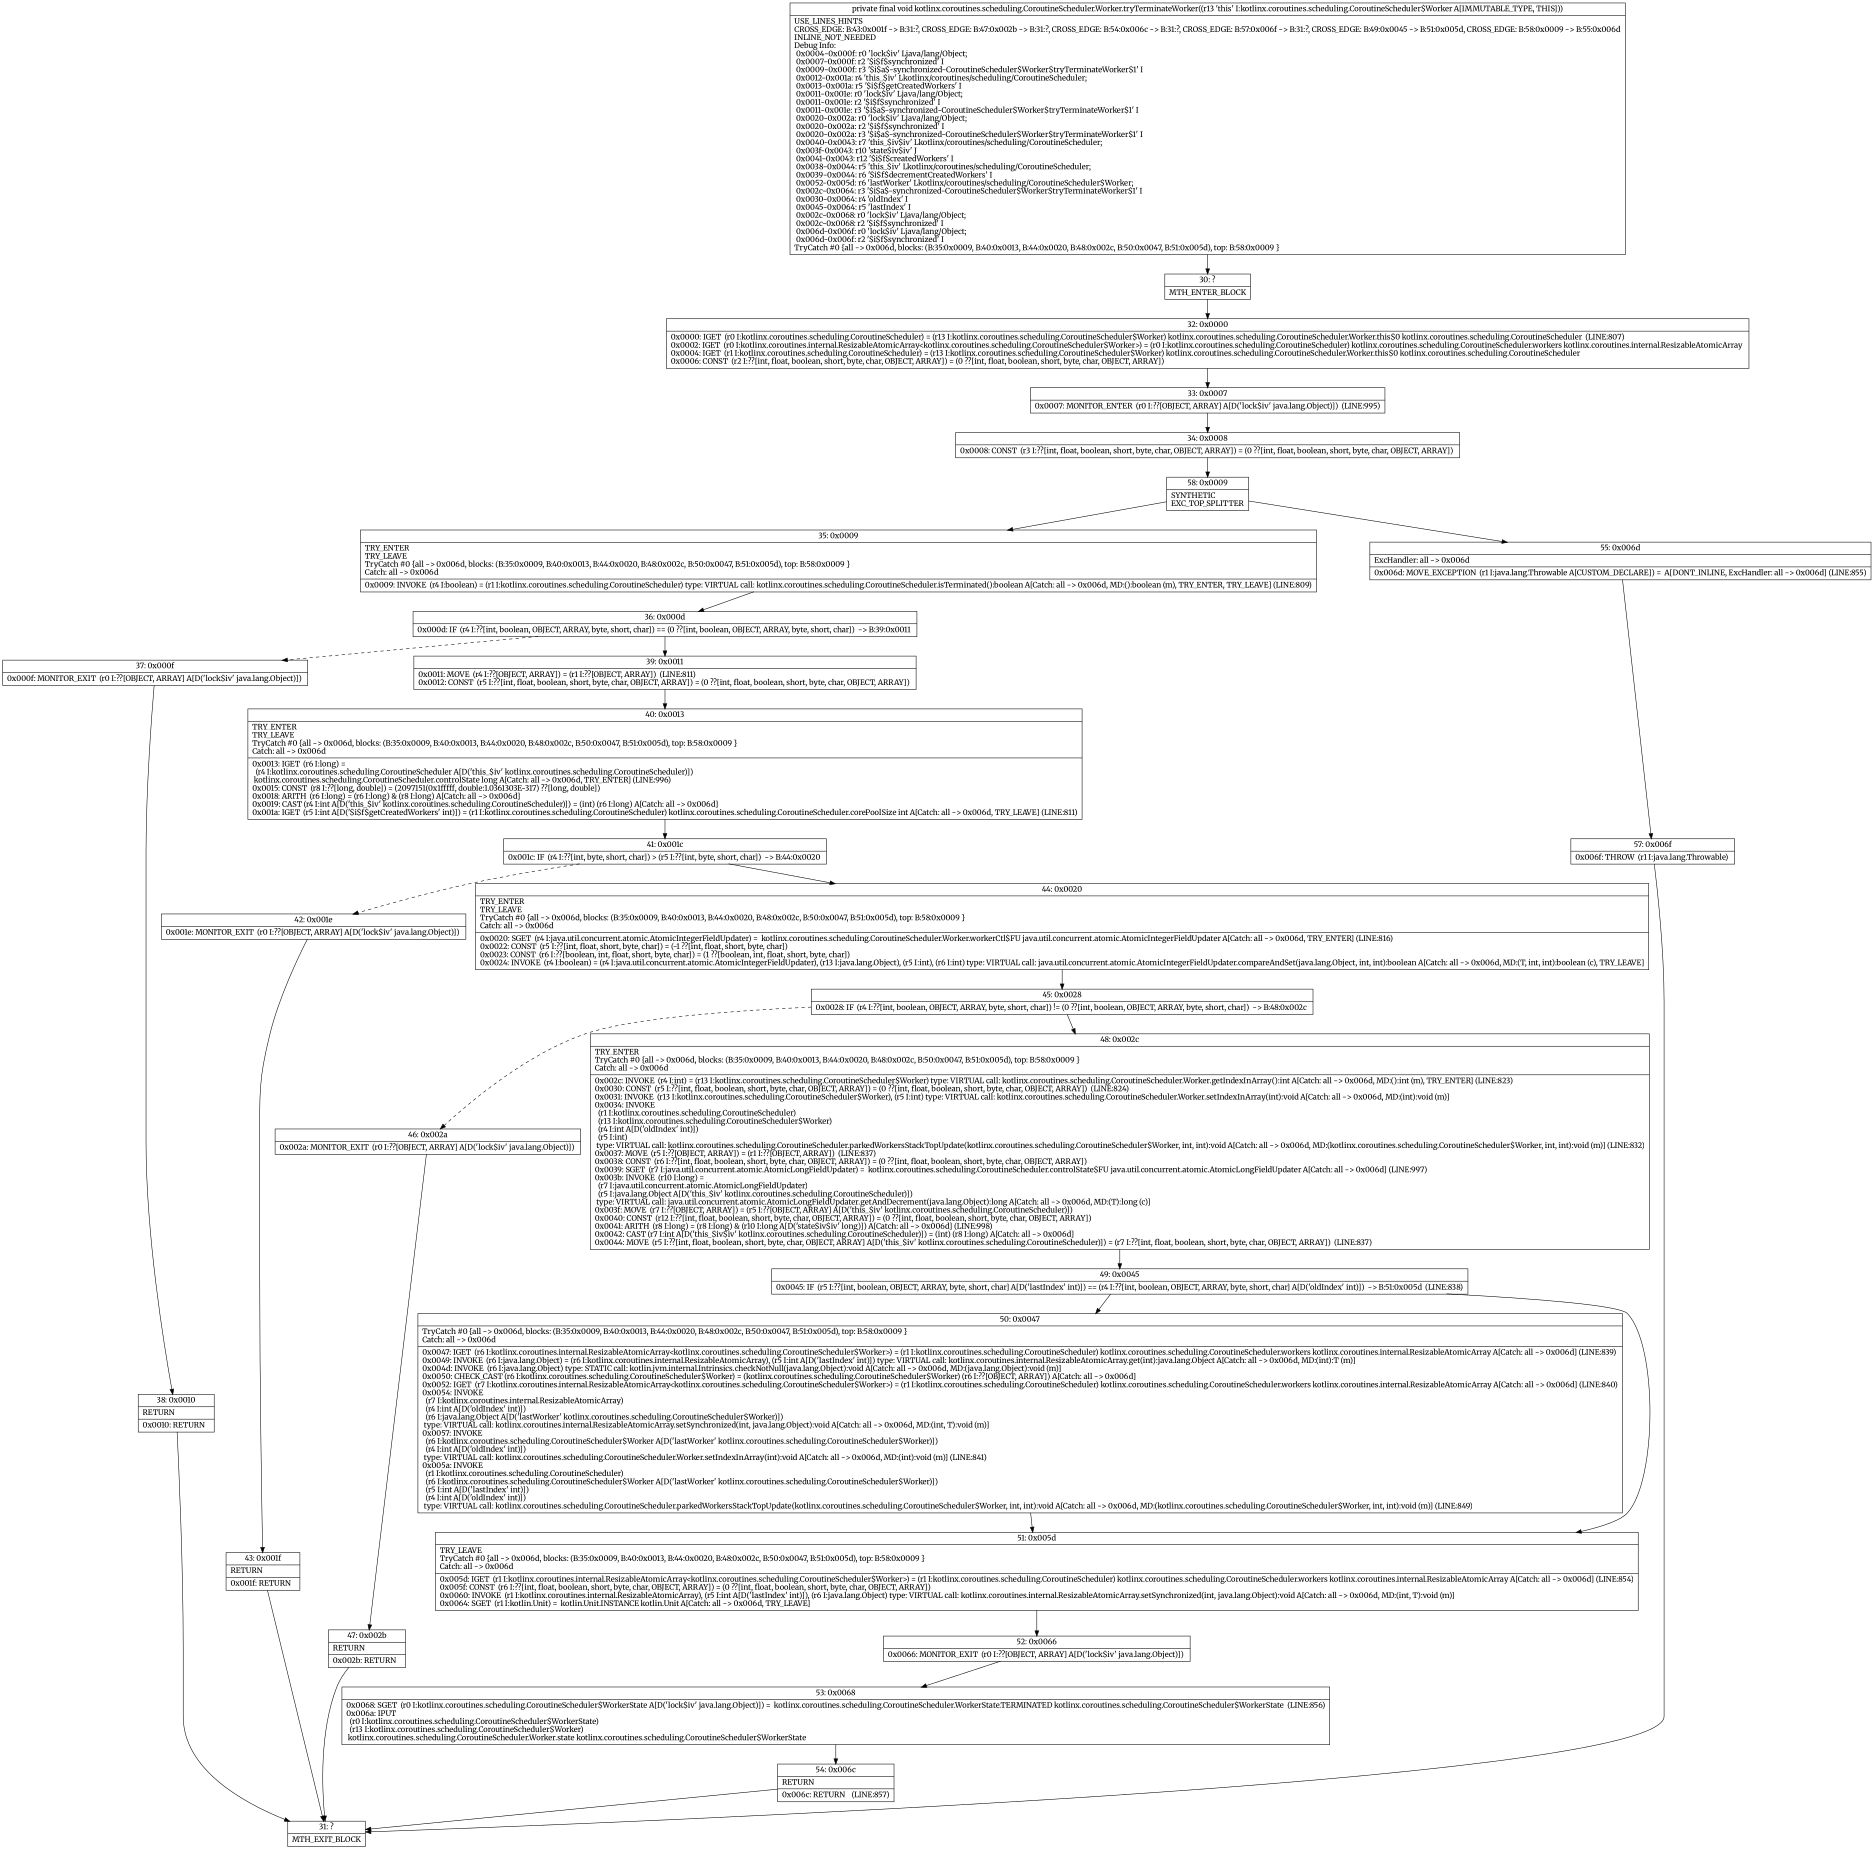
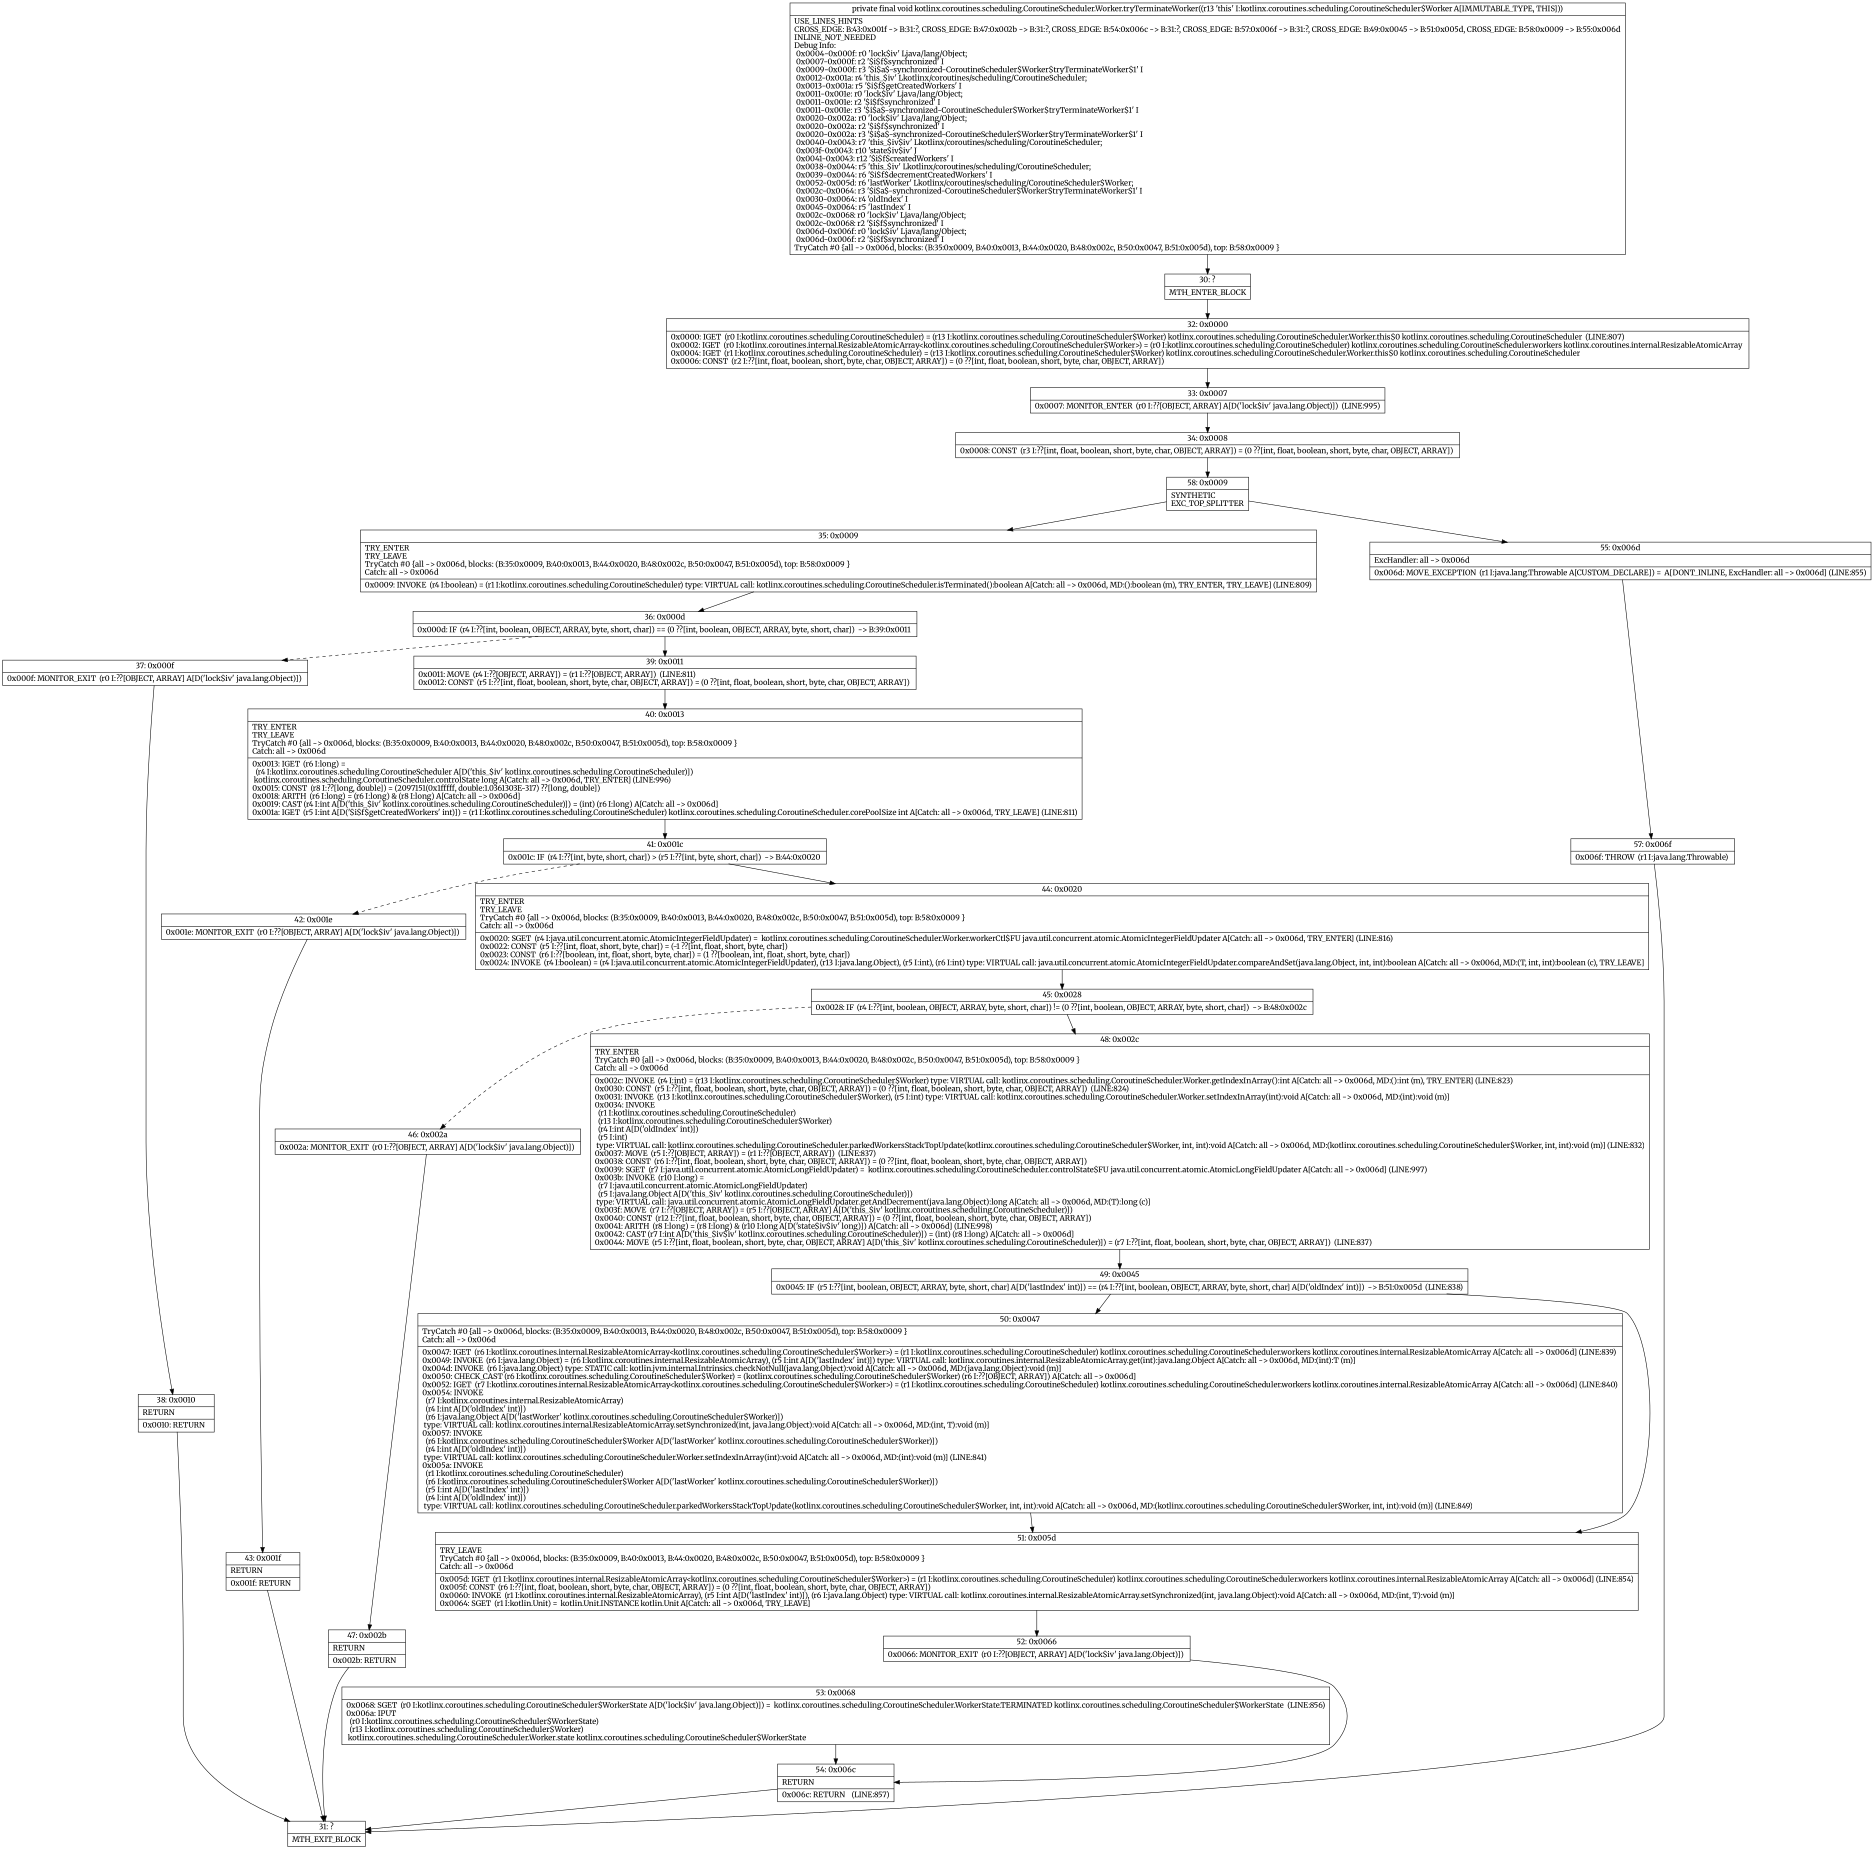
edge "52: 0x0066" -> "53: 0x0068": now "52: 0x0066" -> "54: 0x006c"
